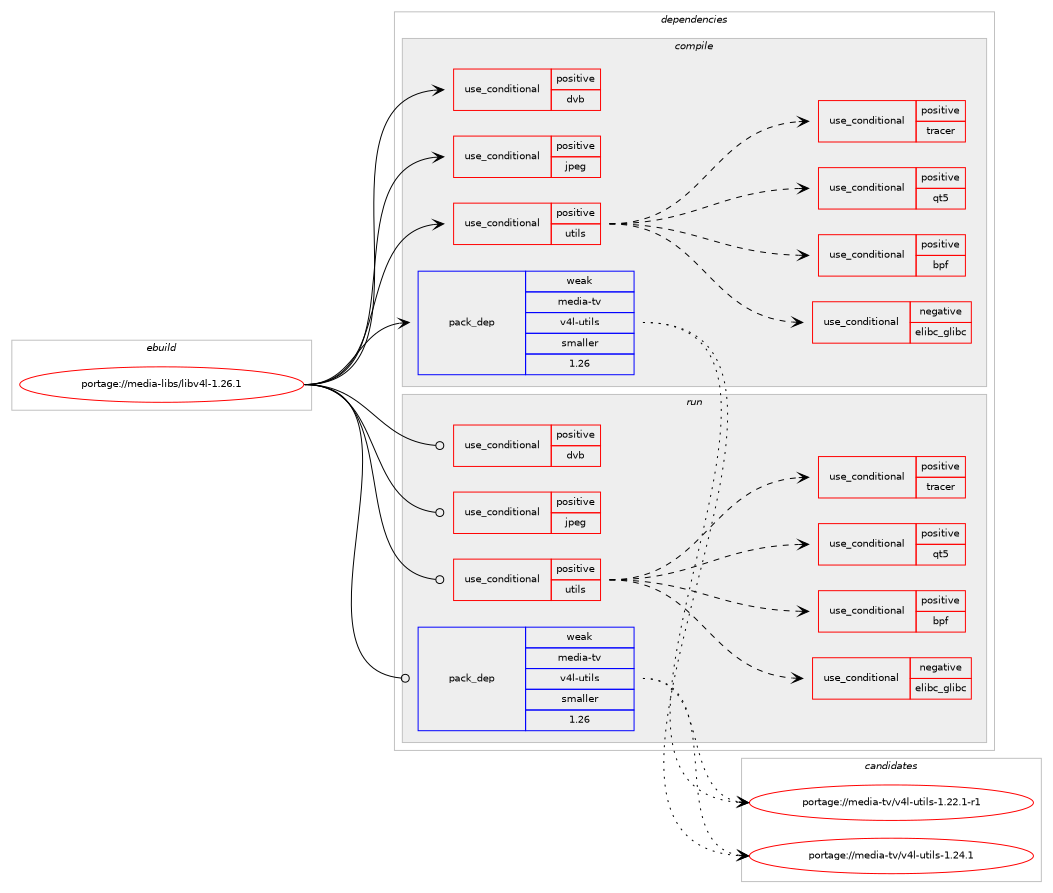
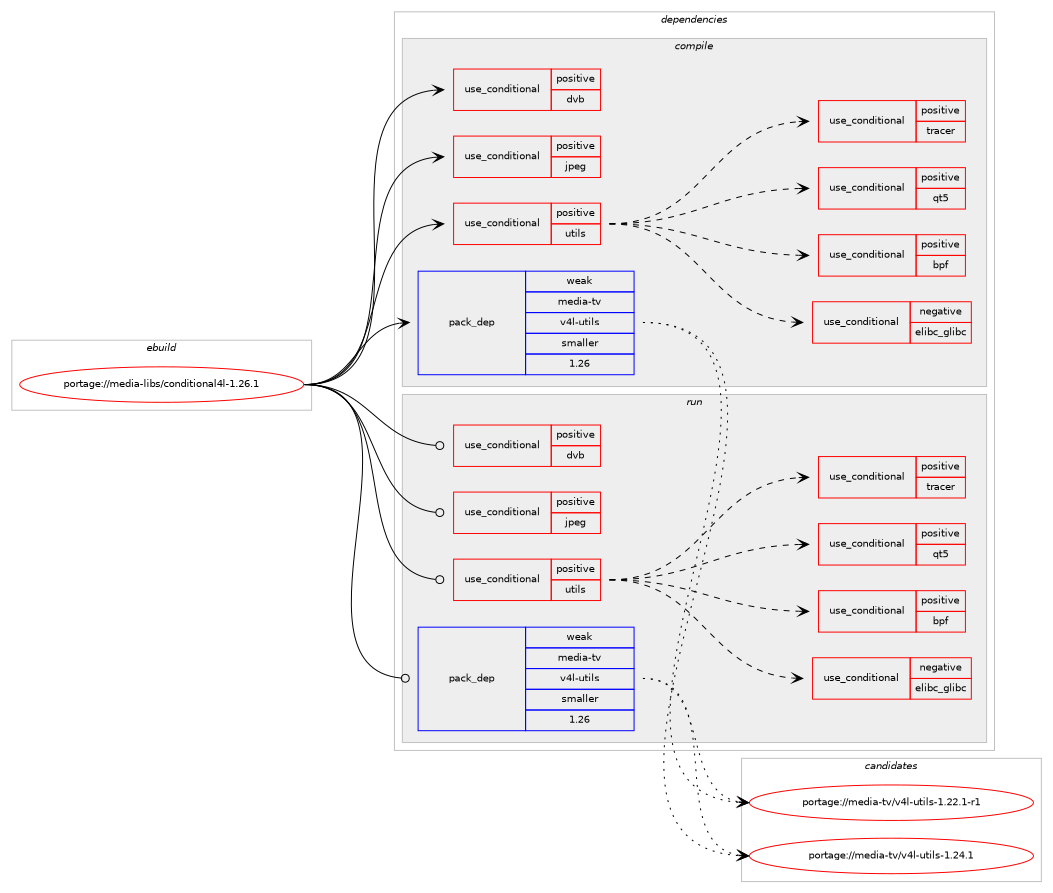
node "portage://media-libs/libv4l-1.26.1": label "portage://media-libs/libv4l-1.26.1" -> "portage://media-libs/conditional4l-1.26.1"
